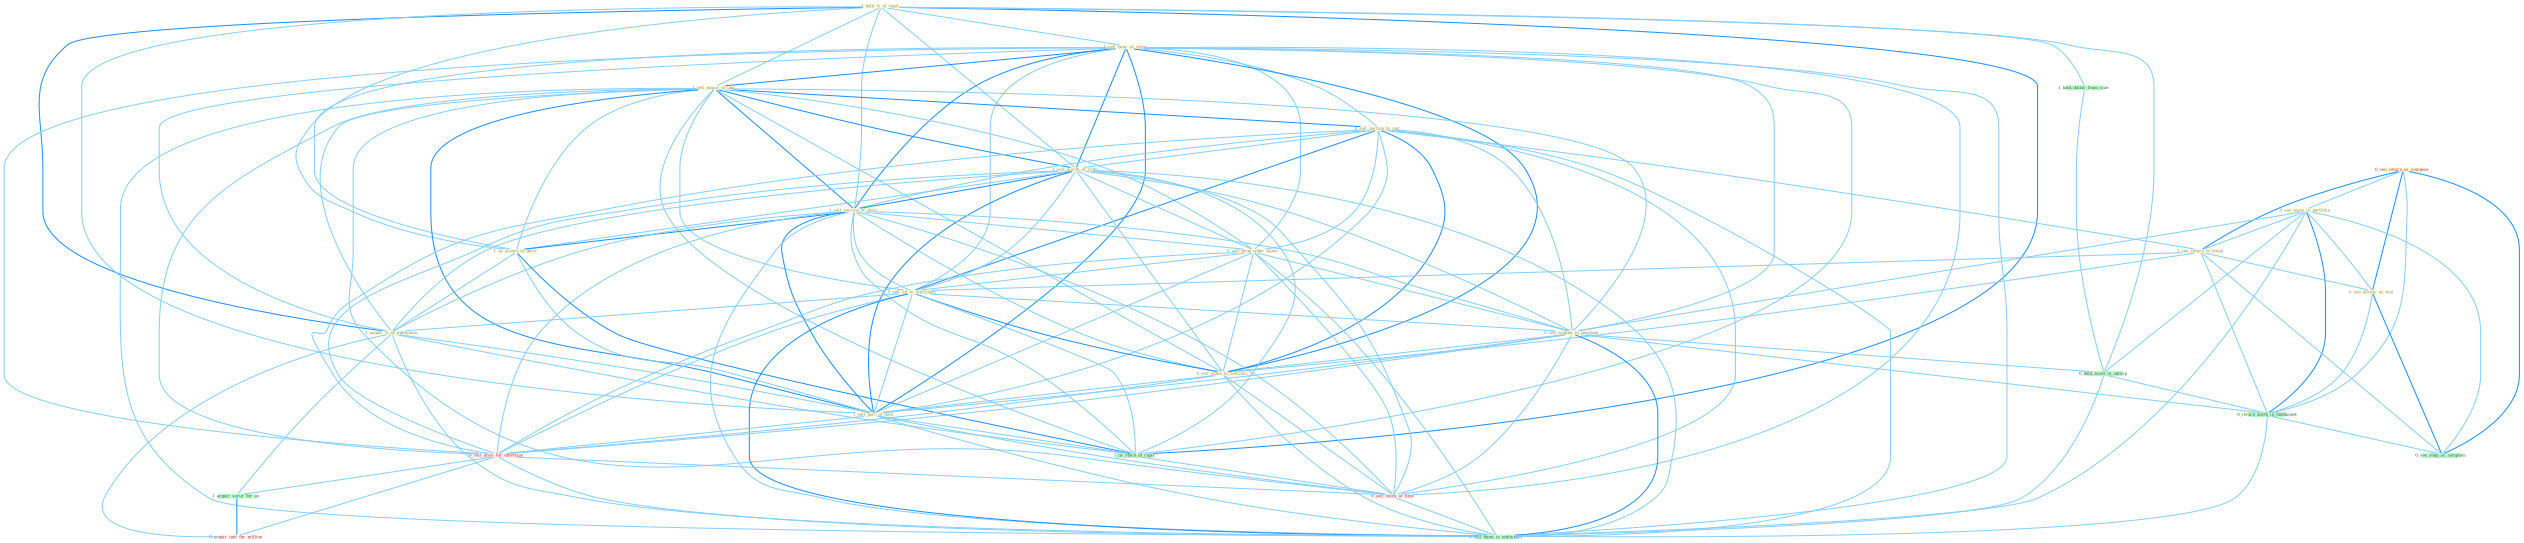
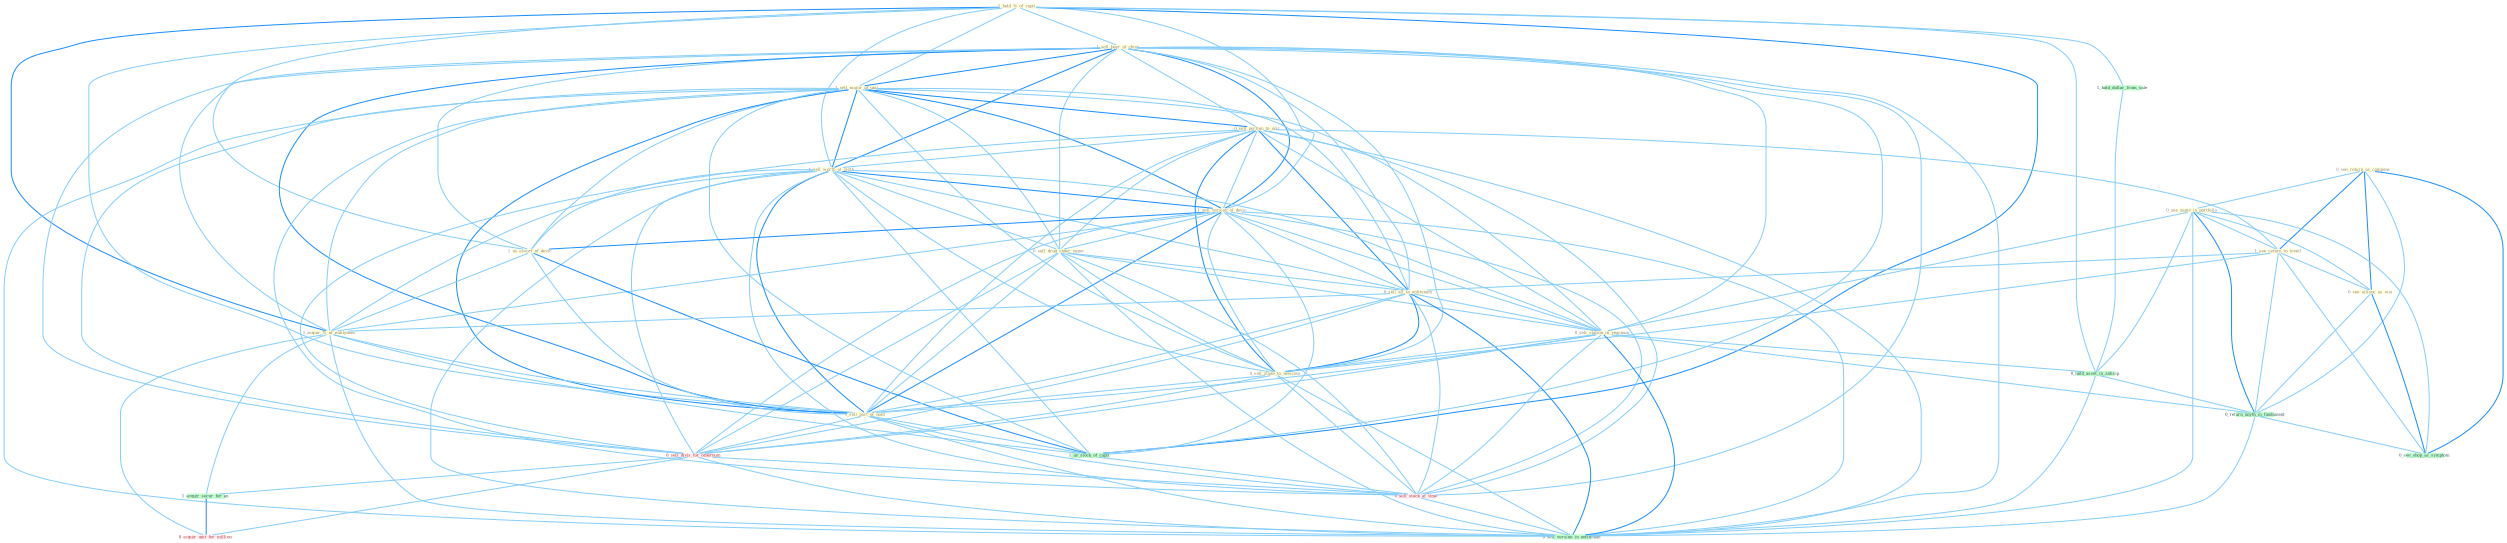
edge "1_sell_beer_of_choic" -- "0_sell_stake_to_newcom": color #1e90ff -> #87cefa
node "0_see_return_as_compens": fontcolor #b22222 -> #8b7d6b
edge "0_sell_all_to_entitynam" -- "1_us_stock_of_capit": now "0_sell_all_to_entitynam" -- "0_sell_stock_at_time"
node "0_sell_them_in_entitynam": label "0_sell_them_in_entitynam" -> "0_sell_version_in_entitynam"
